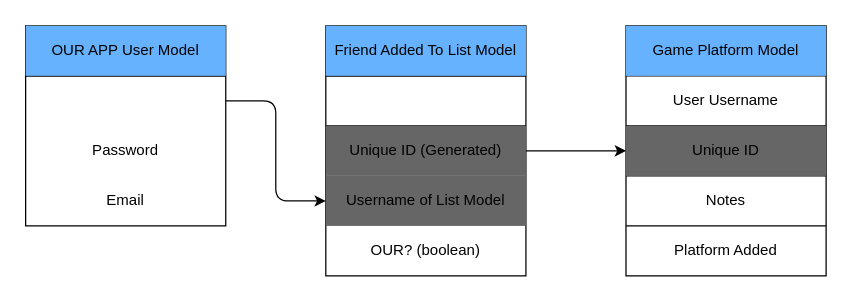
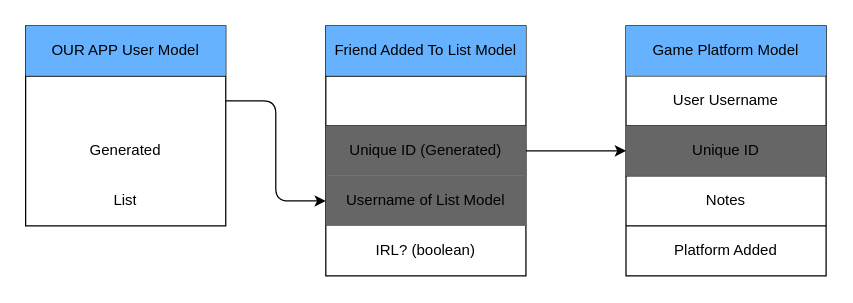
node "Password": label "Password" -> "Generated"
node "Email": label "Email" -> "List"
node "OUR? (boolean)": label "OUR? (boolean)" -> "IRL? (boolean)"
